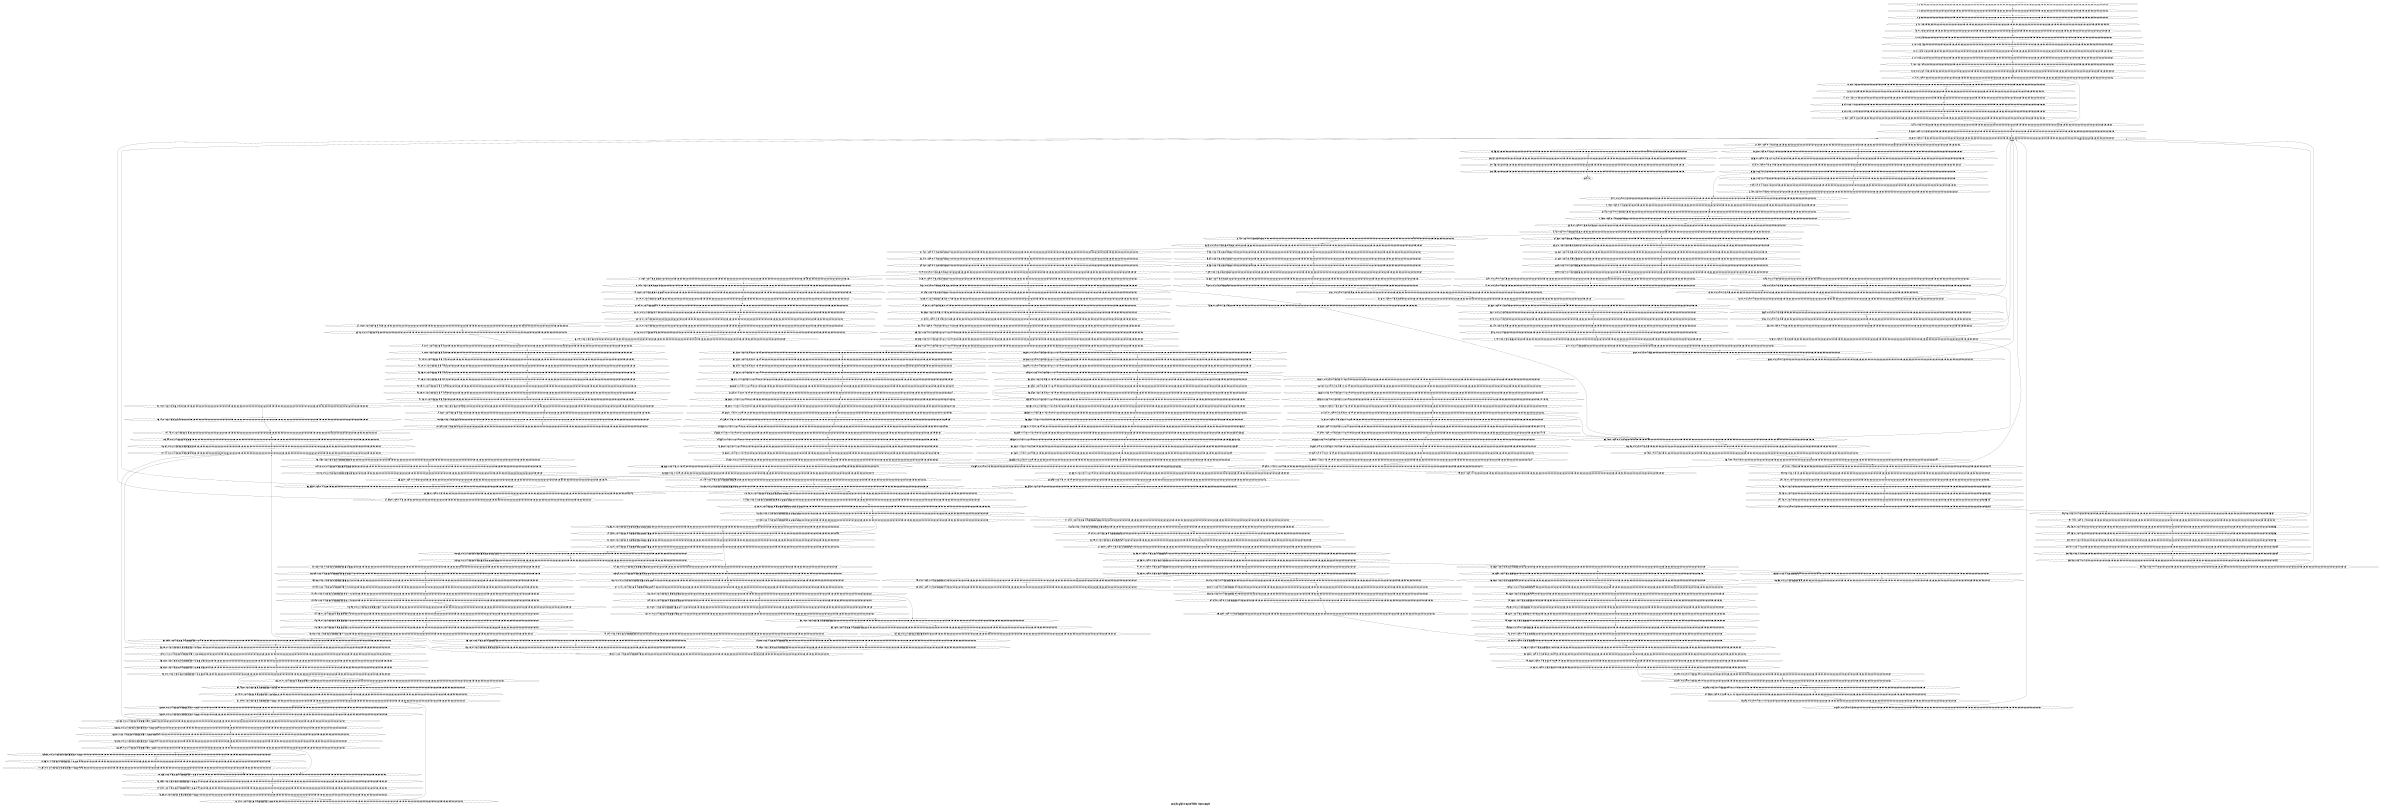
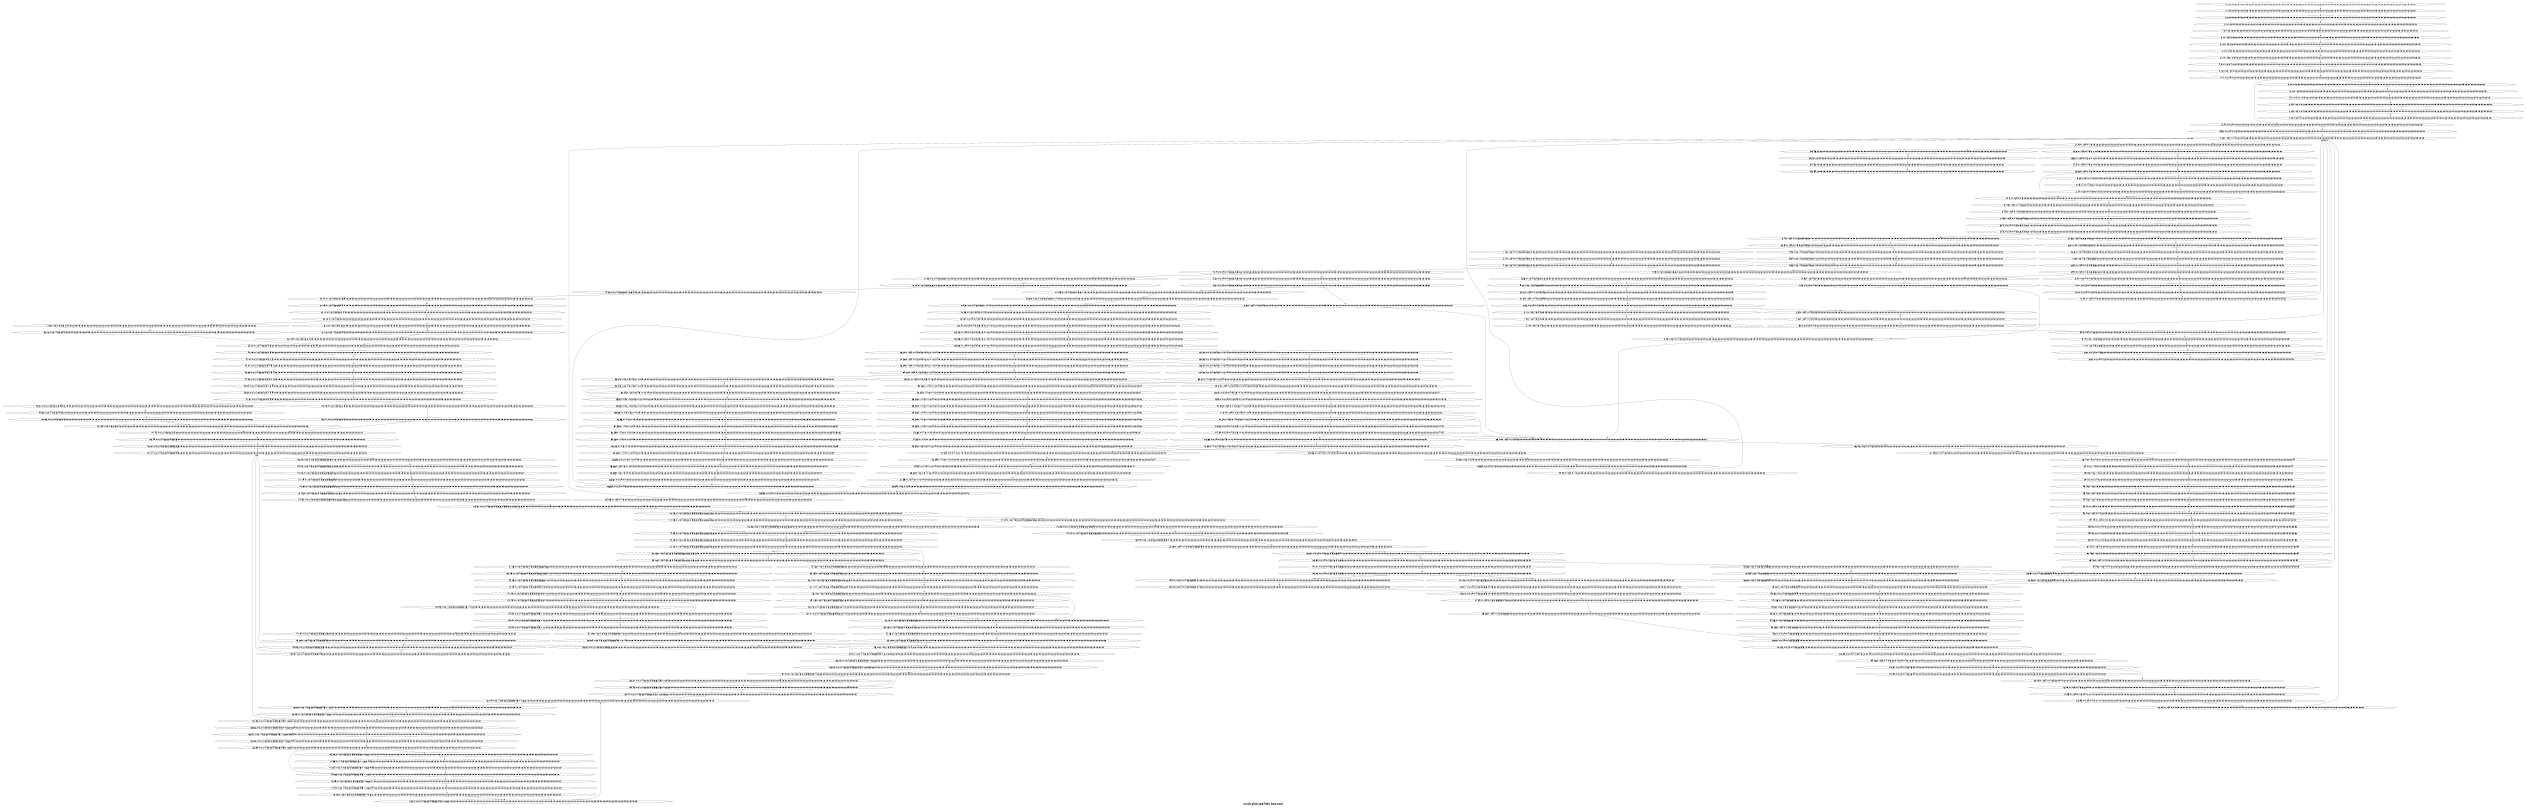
node "309, 440:": removed
